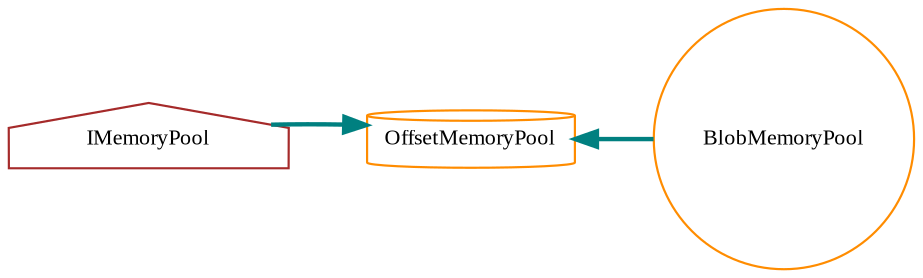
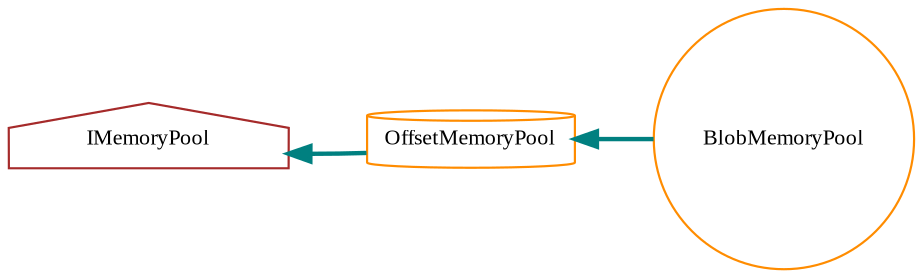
edge "IMemoryPool" -> "OffsetMemoryPool": reversed
